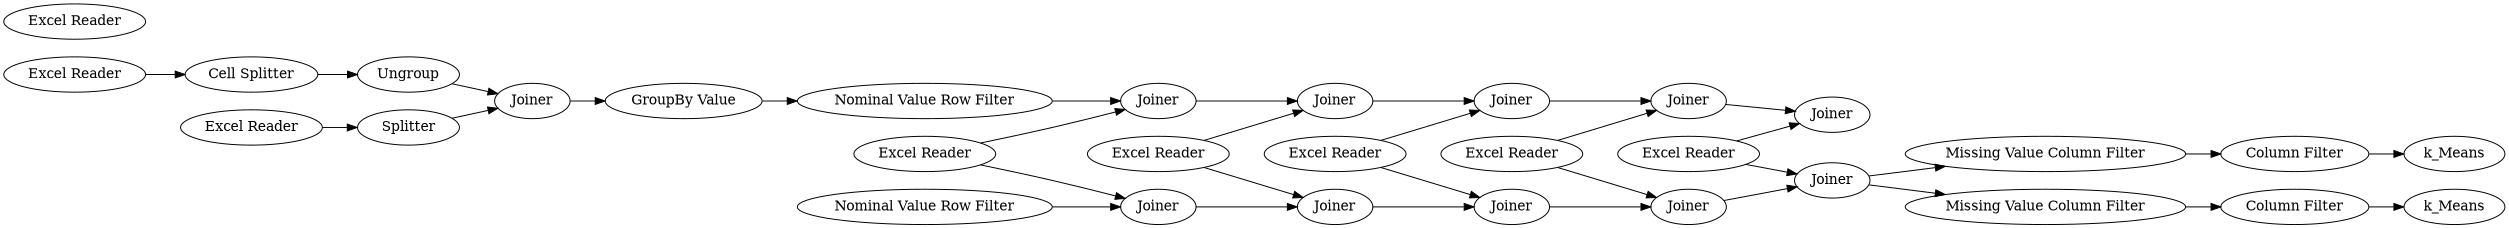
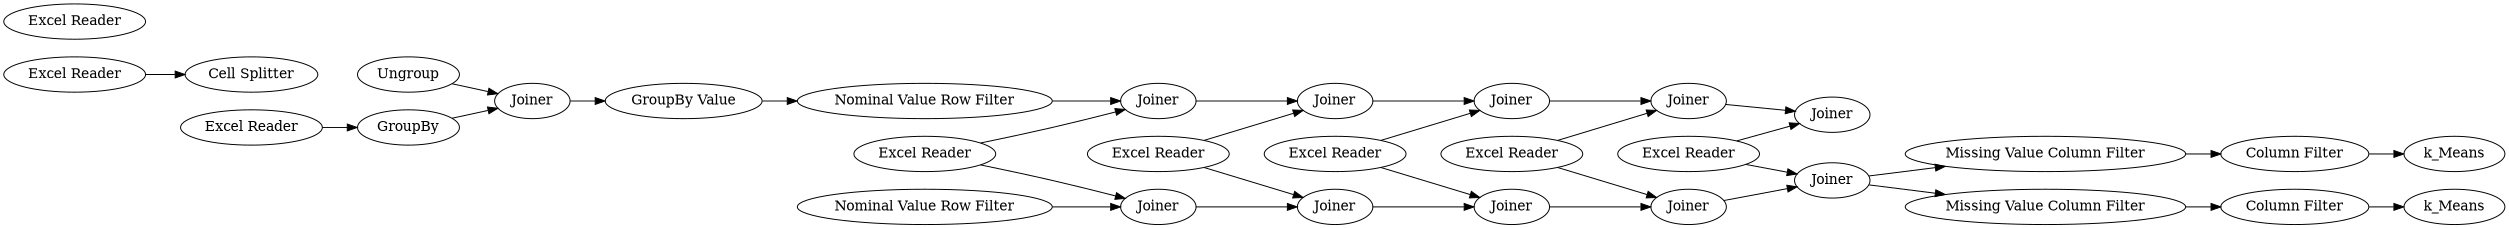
edge "Cell Splitter" -> "Ungroup": removed
node "Splitter": label "Splitter" -> "GroupBy"
